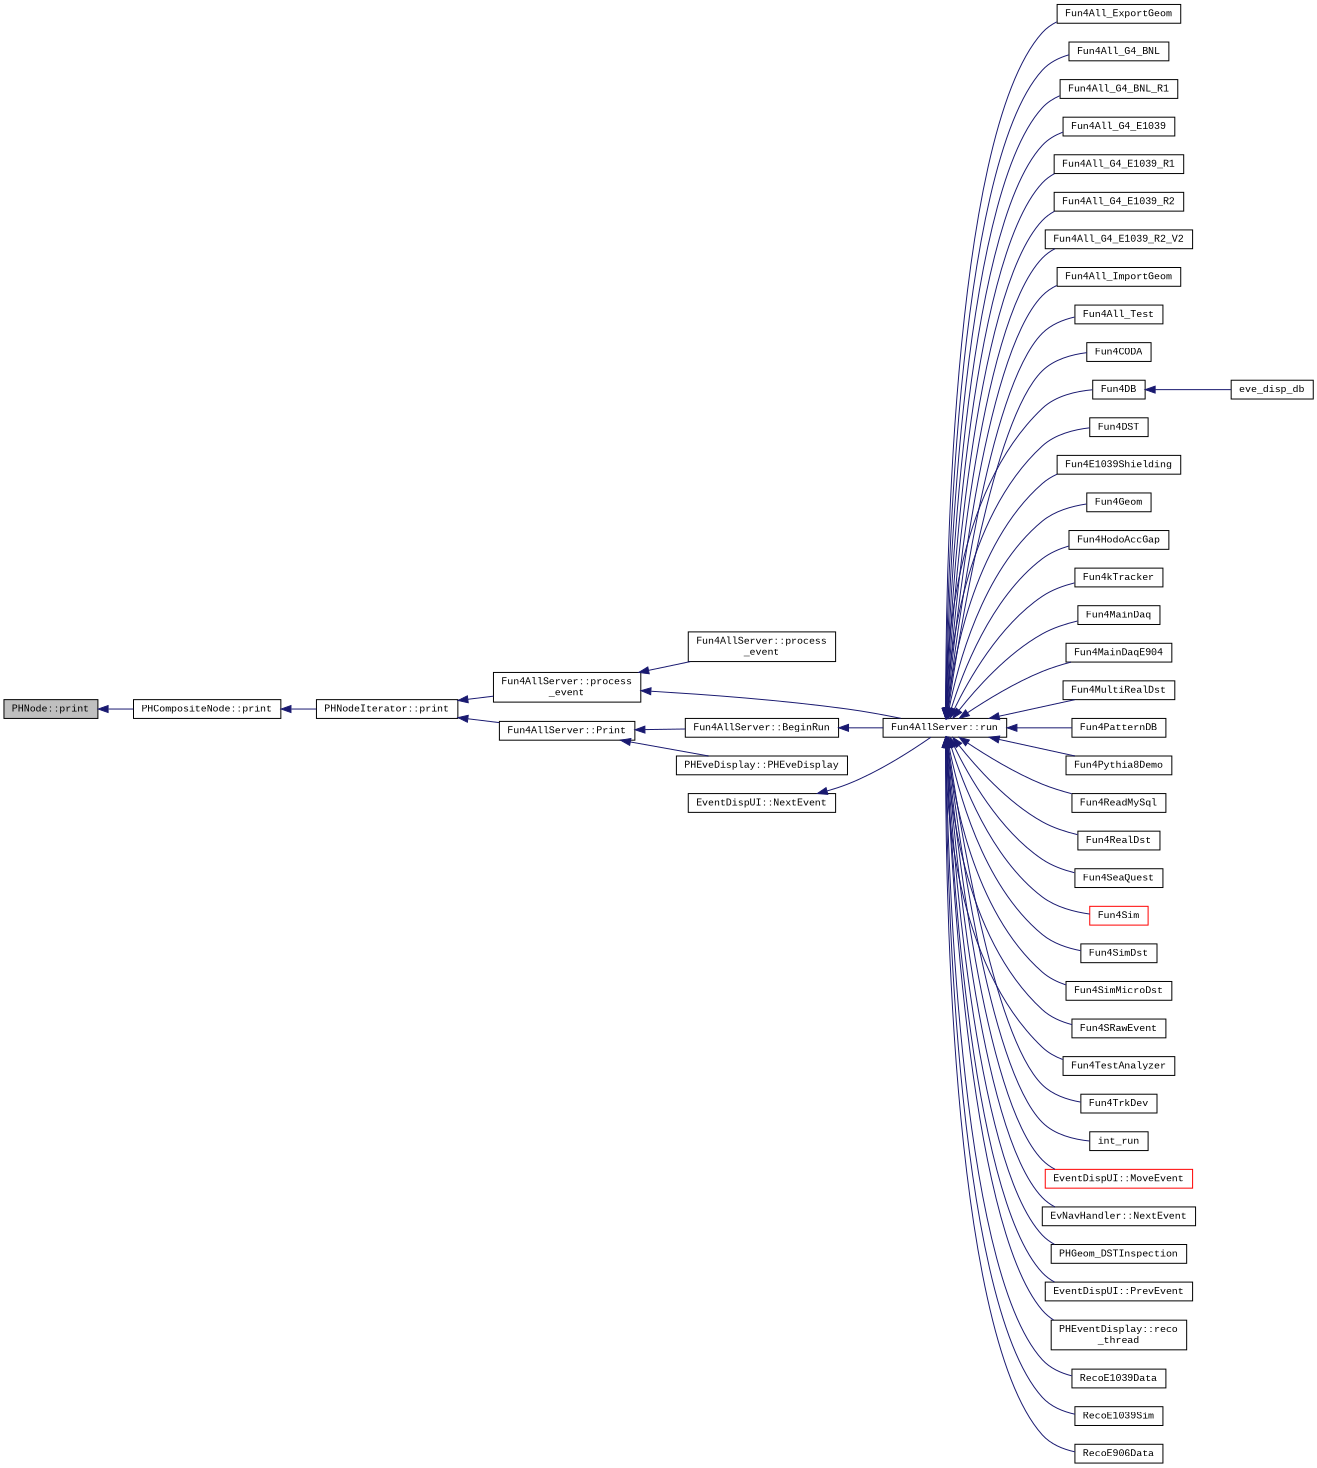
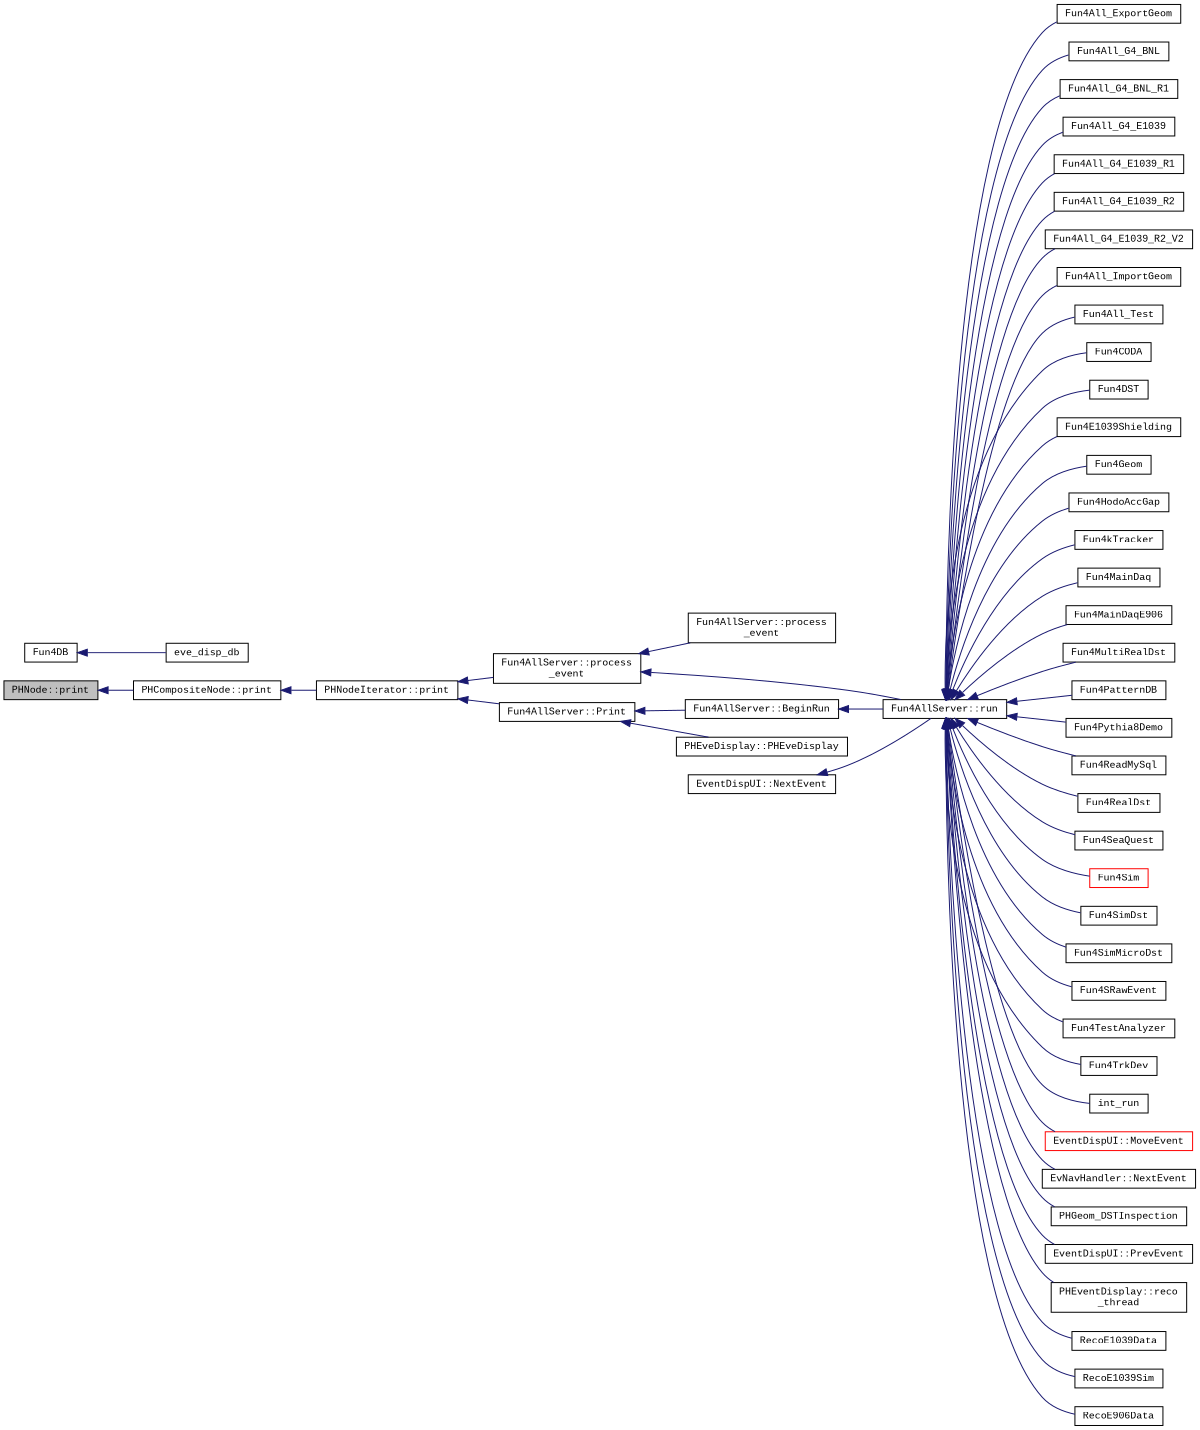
edge "Fun4DB" -> "Fun4AllServer::run": removed
node "Fun4MainDaqE904": label "Fun4MainDaqE904" -> "Fun4MainDaqE906"
